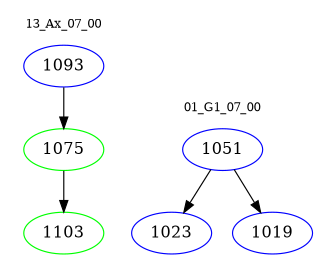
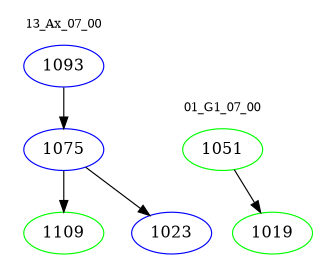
node "1075": color green -> blue
node "1051": color blue -> green
edge "1051" -> "1023": now "1075" -> "1023"
node "1103": label "1103" -> "1109"
node "1019": color blue -> green
